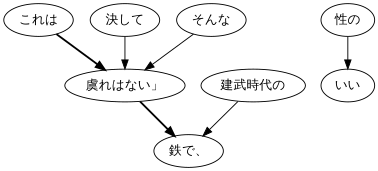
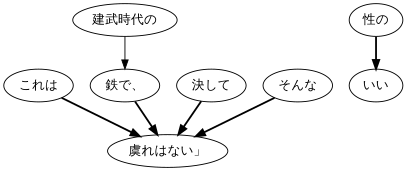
edge "決して" -> "虞れはない」": style solid -> bold
edge "性の" -> "いい": style solid -> bold
edge "そんな" -> "虞れはない」": style solid -> bold
edge "虞れはない」" -> "鉄で、": reversed
